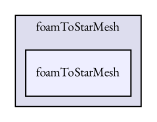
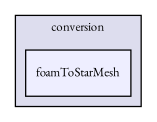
cluster "foamToStarMesh": label "foamToStarMesh" -> "conversion"
